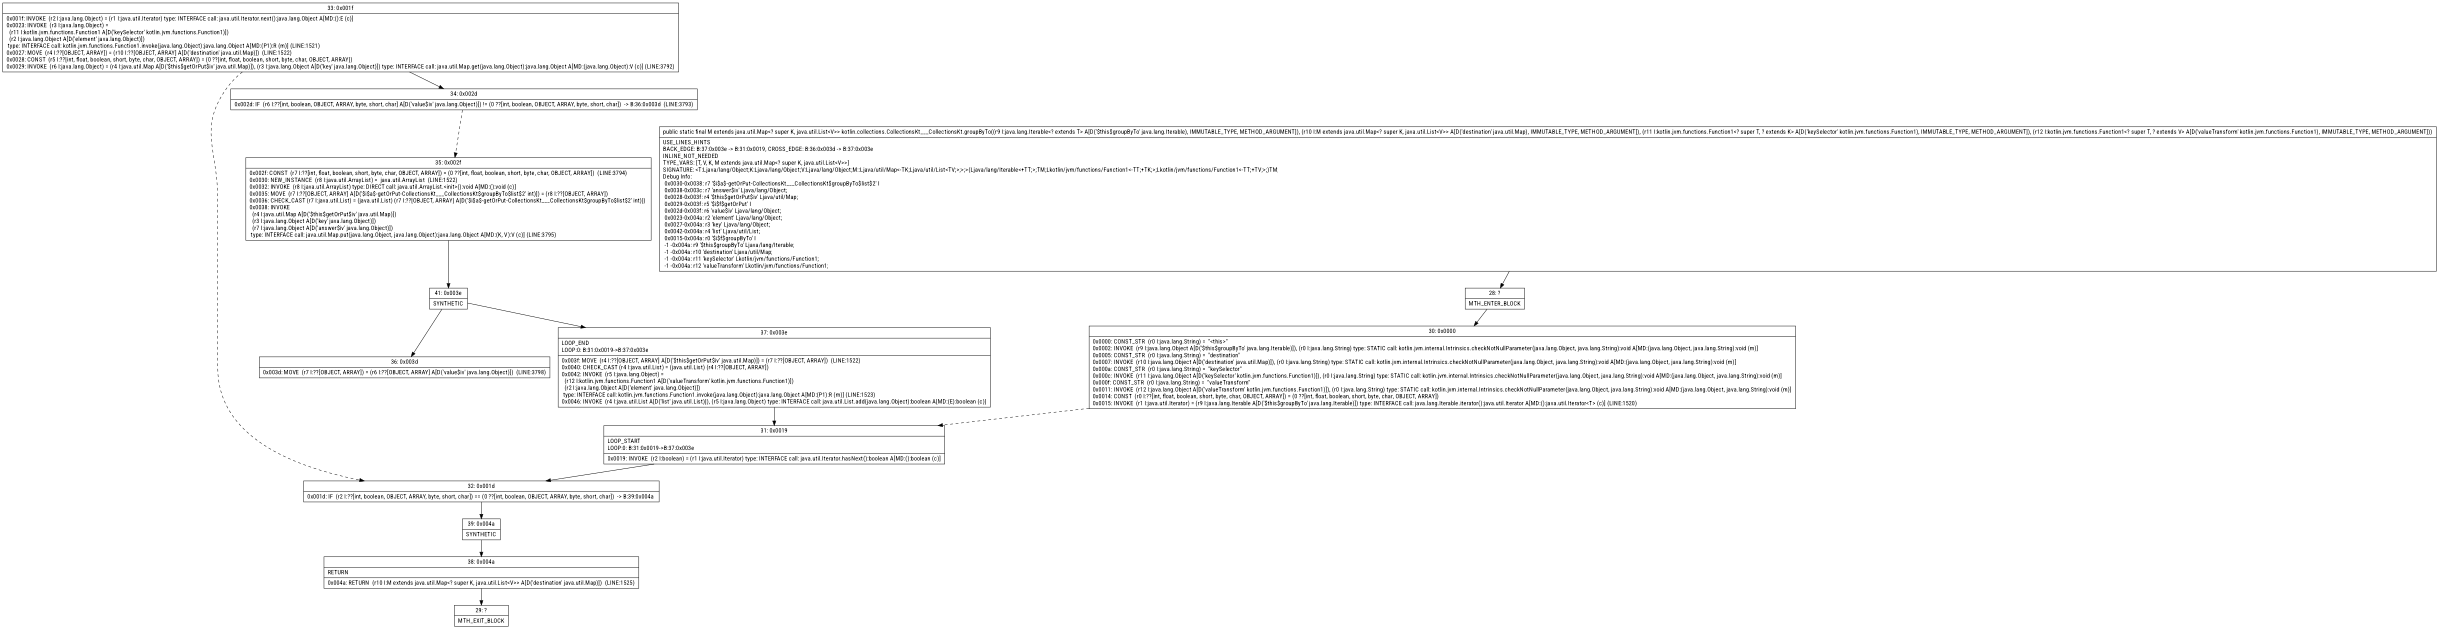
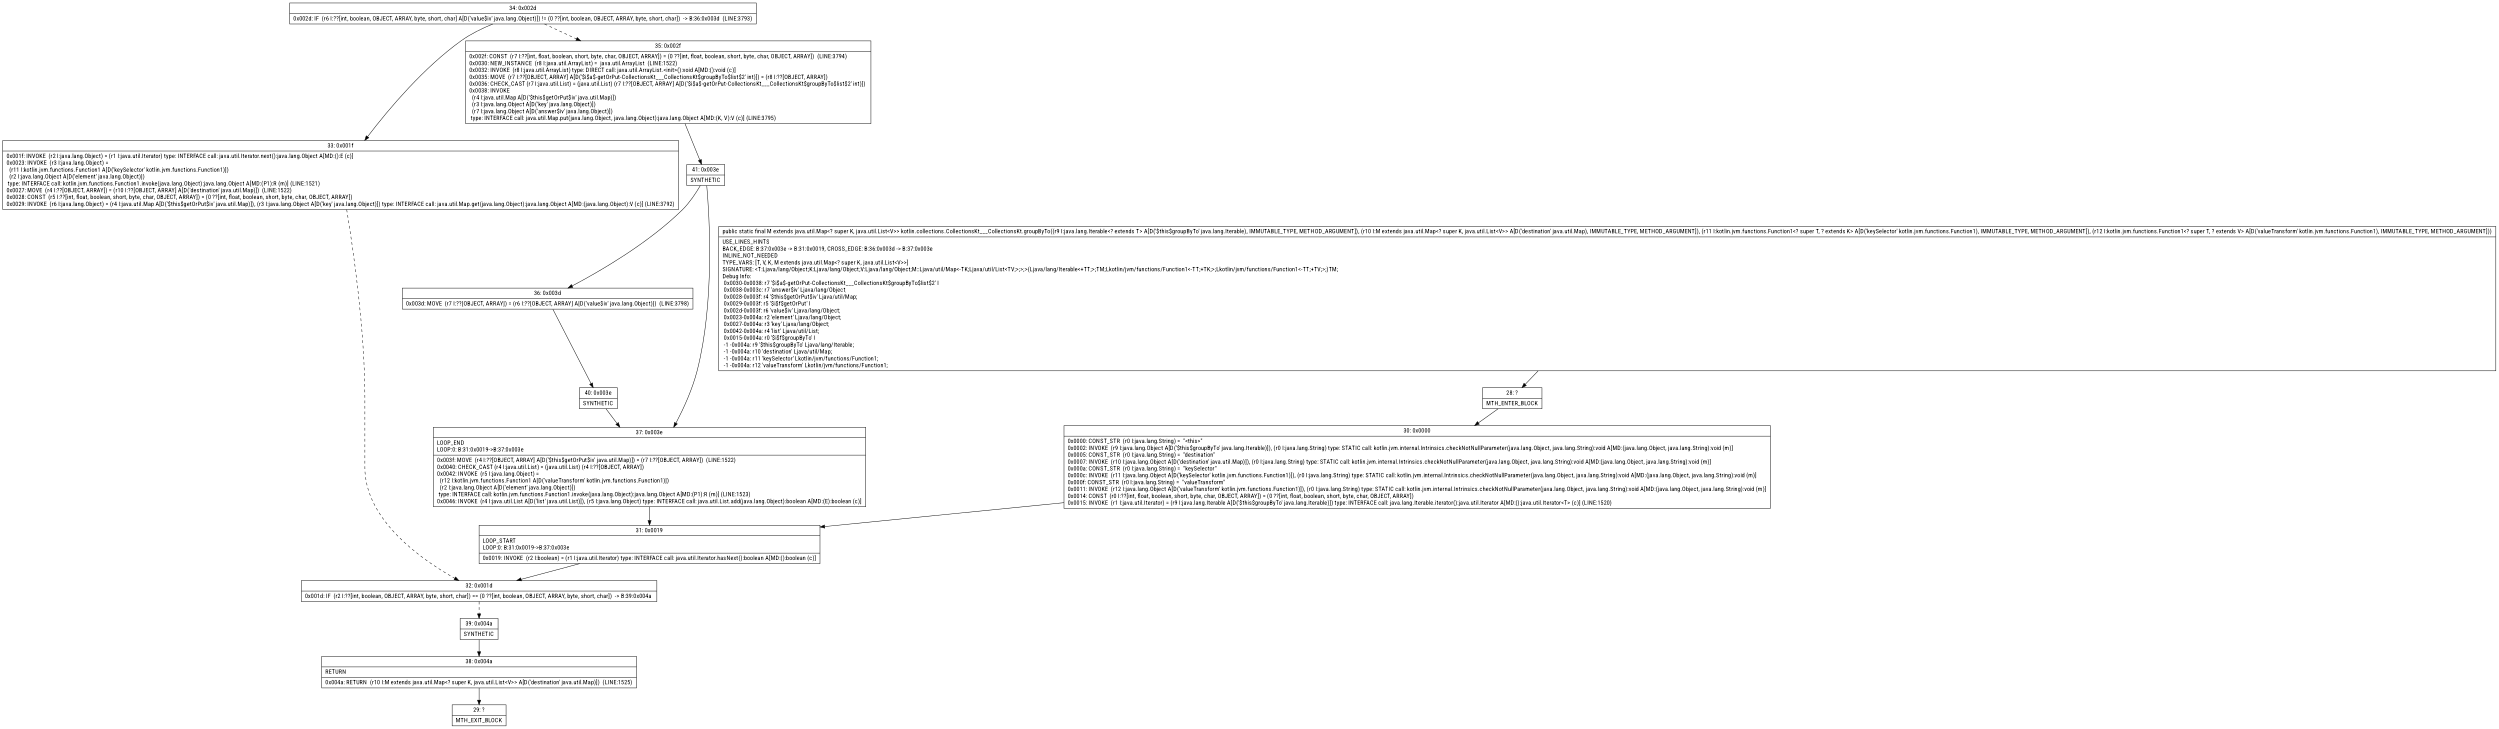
edge "33: 0x001f" -> "34: 0x002d": reversed
node "40: 0x003e": added
edge "30: 0x0000" -> "31: 0x0019": style dashed -> solid
edge "32: 0x001d" -> "39: 0x004a": style solid -> dashed
